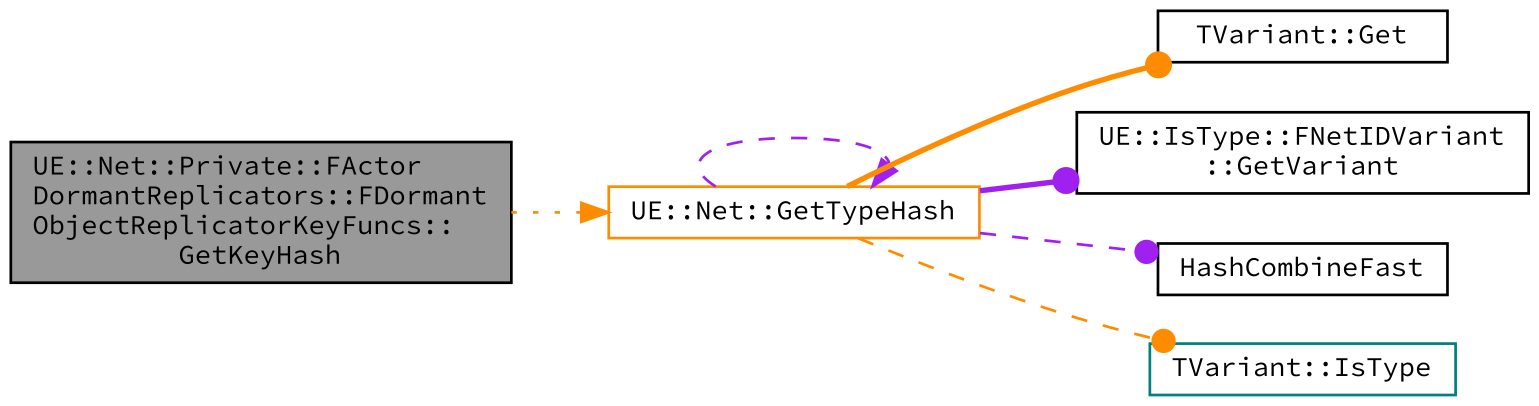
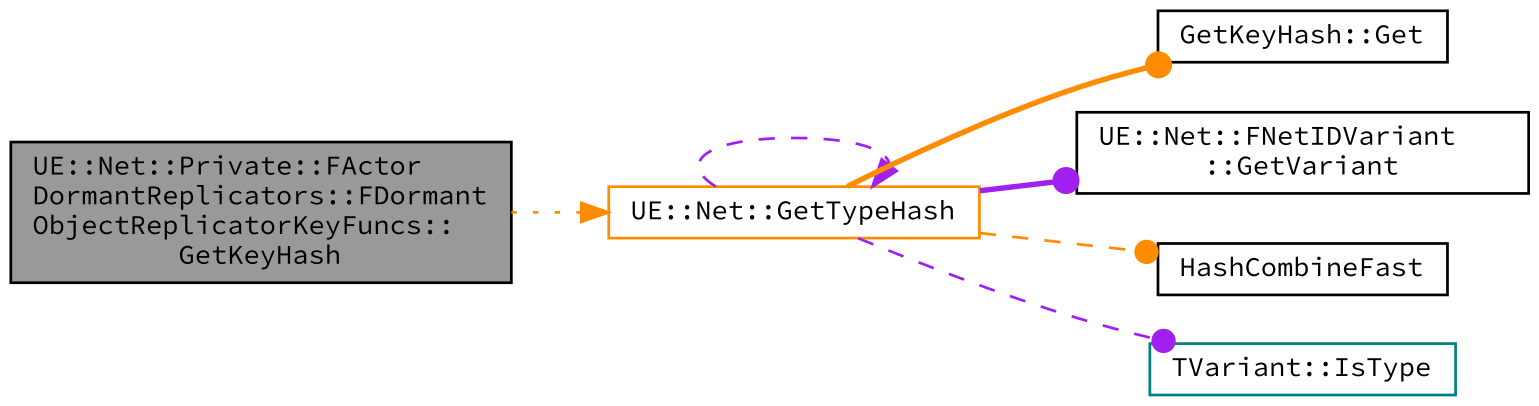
node "TVariant::Get": label "TVariant::Get" -> "GetKeyHash::Get"
node "UE::IsType::FNetIDVariant ::GetVariant": label "UE::IsType::FNetIDVariant ::GetVariant" -> "UE::Net::FNetIDVariant ::GetVariant"
edge "UE::Net::GetTypeHash" -> "HashCombineFast": color purple -> darkorange
edge "UE::Net::GetTypeHash" -> "TVariant::IsType": color darkorange -> purple
